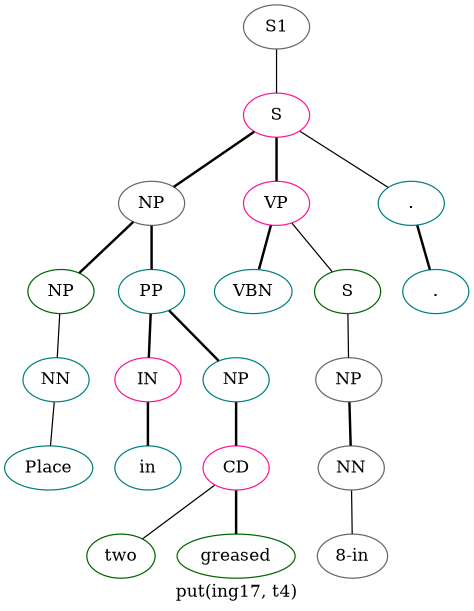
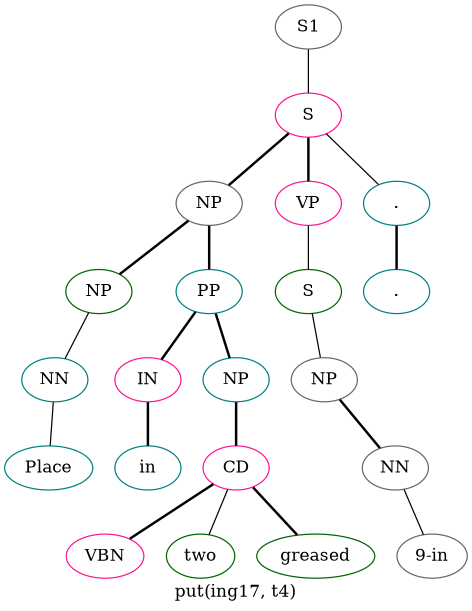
edge "VP" -- "VBN": now "CD" -- "VBN"
node "VBN": color teal -> deeppink
node "8-in": label "8-in" -> "9-in"
